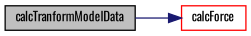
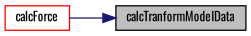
edge "calcTranformModelData" -> "calcForce": reversed
